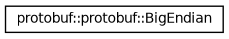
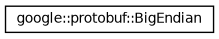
node "protobuf::protobuf::BigEndian": label "protobuf::protobuf::BigEndian" -> "google::protobuf::BigEndian"
